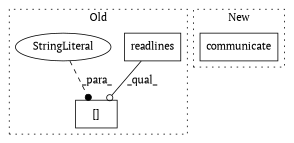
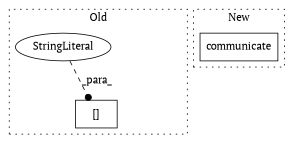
node "readlines": removed
